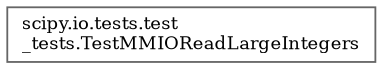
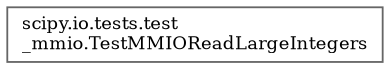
node "scipy.io.tests.test _tests.TestMMIOReadLargeIntegers": label "scipy.io.tests.test _tests.TestMMIOReadLargeIntegers" -> "scipy.io.tests.test _mmio.TestMMIOReadLargeIntegers"
